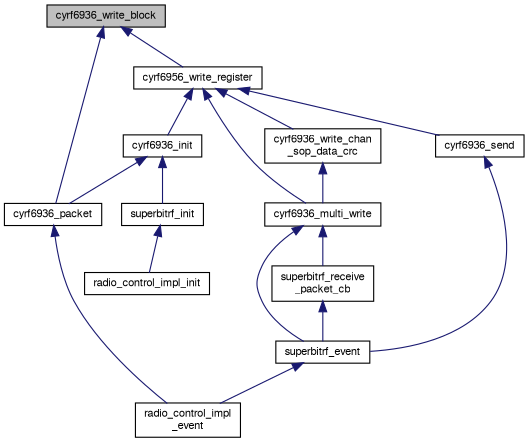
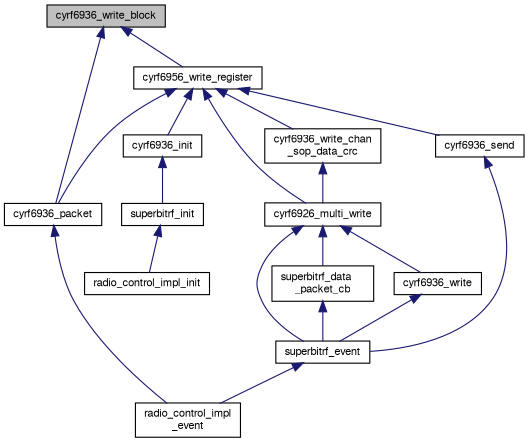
edge "cyrf6936_packet" -> "cyrf6936_init": now "cyrf6936_packet" -> "cyrf6956_write_register"
node "cyrf6936_multi_write": label "cyrf6936_multi_write" -> "cyrf6926_multi_write"
node "superbitrf_receive _packet_cb": label "superbitrf_receive _packet_cb" -> "superbitrf_data _packet_cb"
node "cyrf6936_write": added
